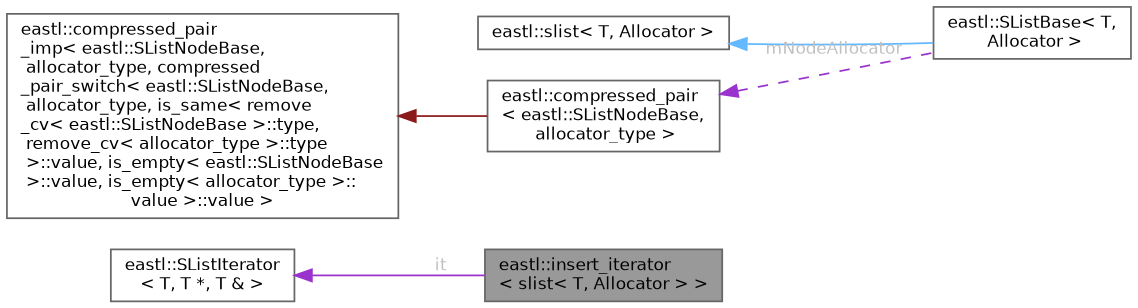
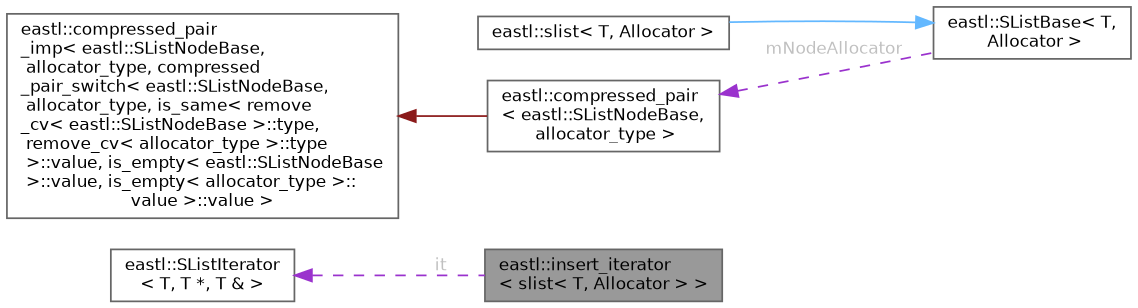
edge "eastl::SListBase< T, Allocator >" -> "eastl::slist< T, Allocator >": reversed
edge "eastl::insert_iterator < slist< T, Allocator > >" -> "eastl::SListIterator < T, T *, T & >": style solid -> dashed
